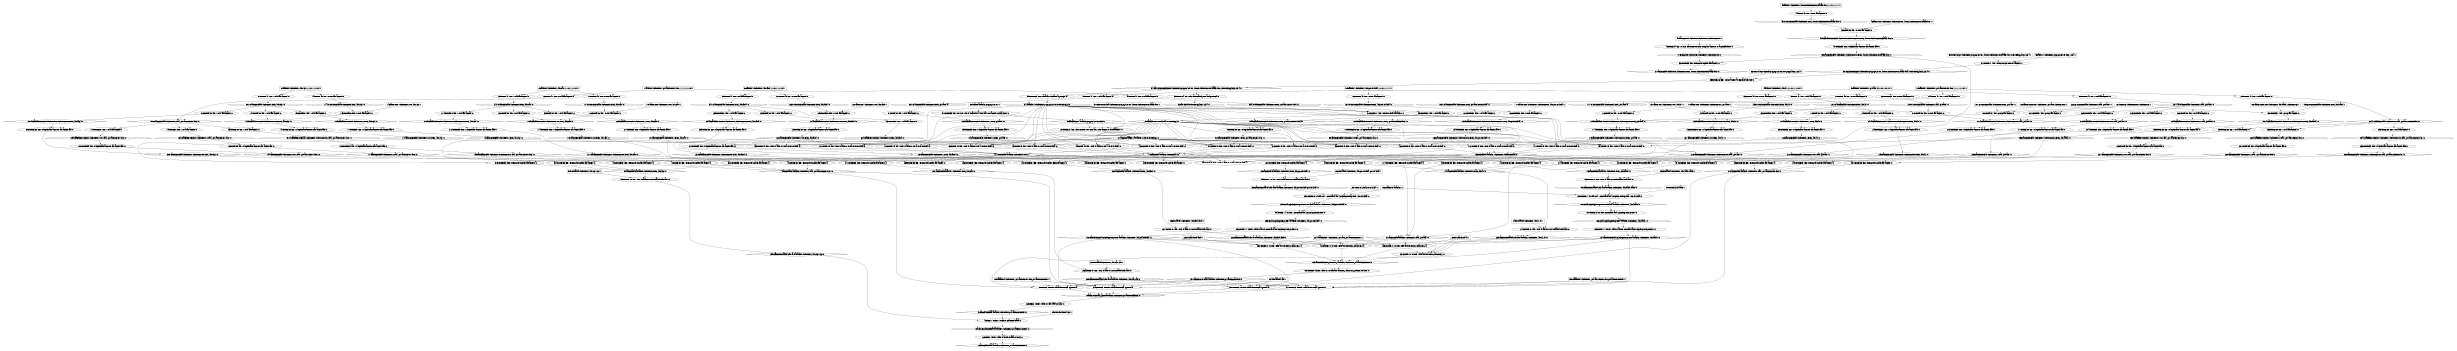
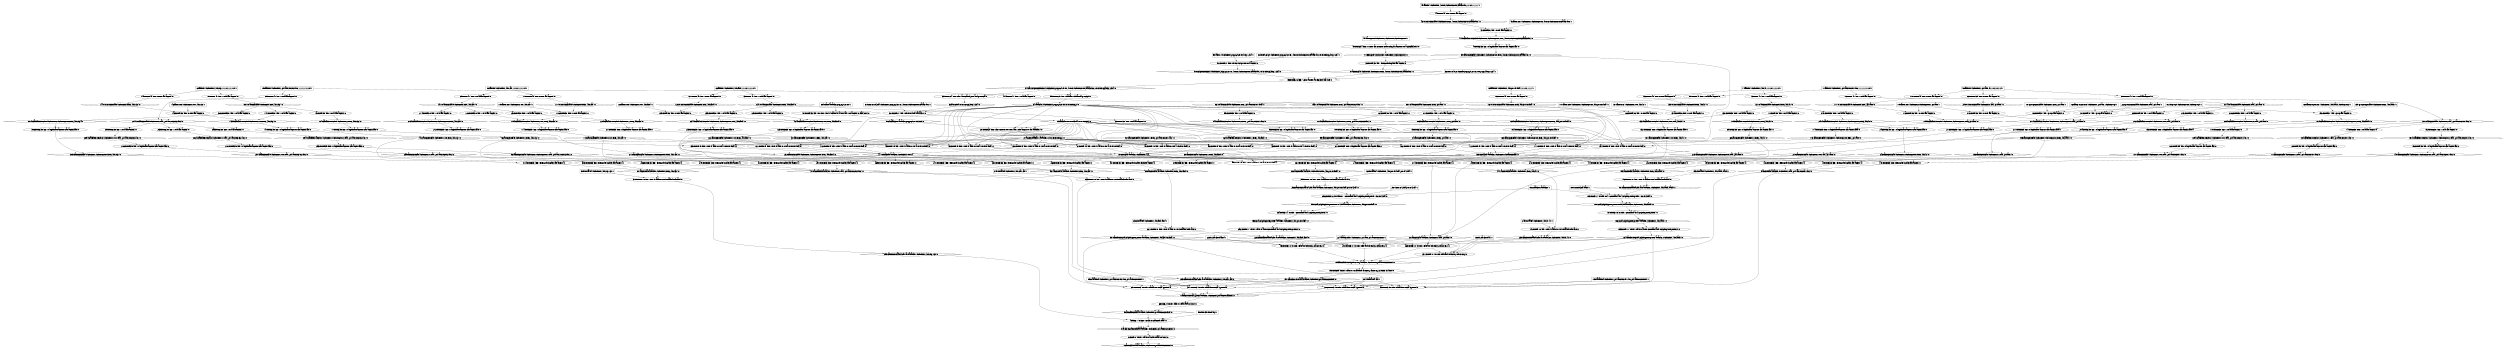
node "89:RULE 47 (BB - world file access):0": removed
